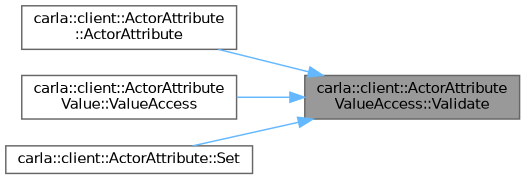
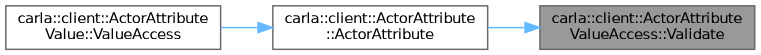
edge "carla::client::ActorAttribute Value::ValueAccess" -> "carla::client::ActorAttribute ValueAccess::Validate": now "carla::client::ActorAttribute Value::ValueAccess" -> "carla::client::ActorAttribute ::ActorAttribute"
node "carla::client::ActorAttribute::Set": removed
